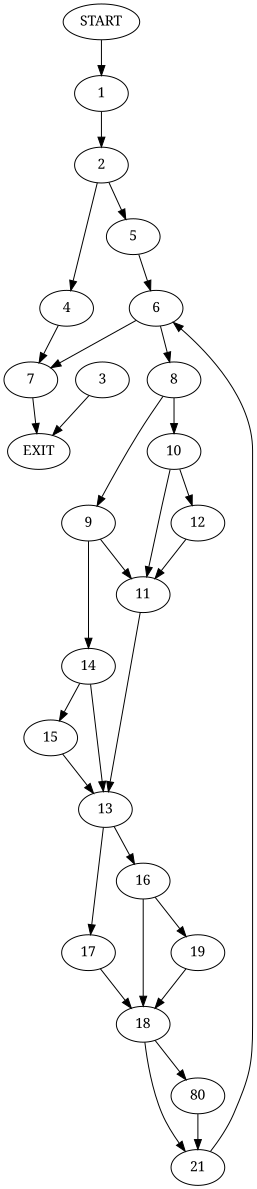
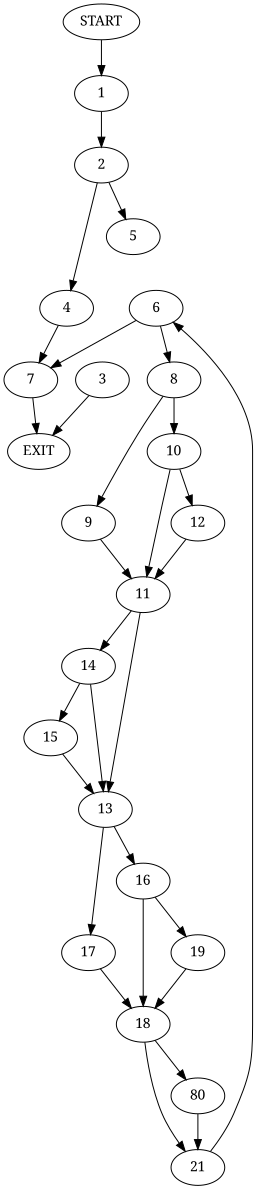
edge "5" -> "6": removed
edge "9" -> "14": now "11" -> "14"
